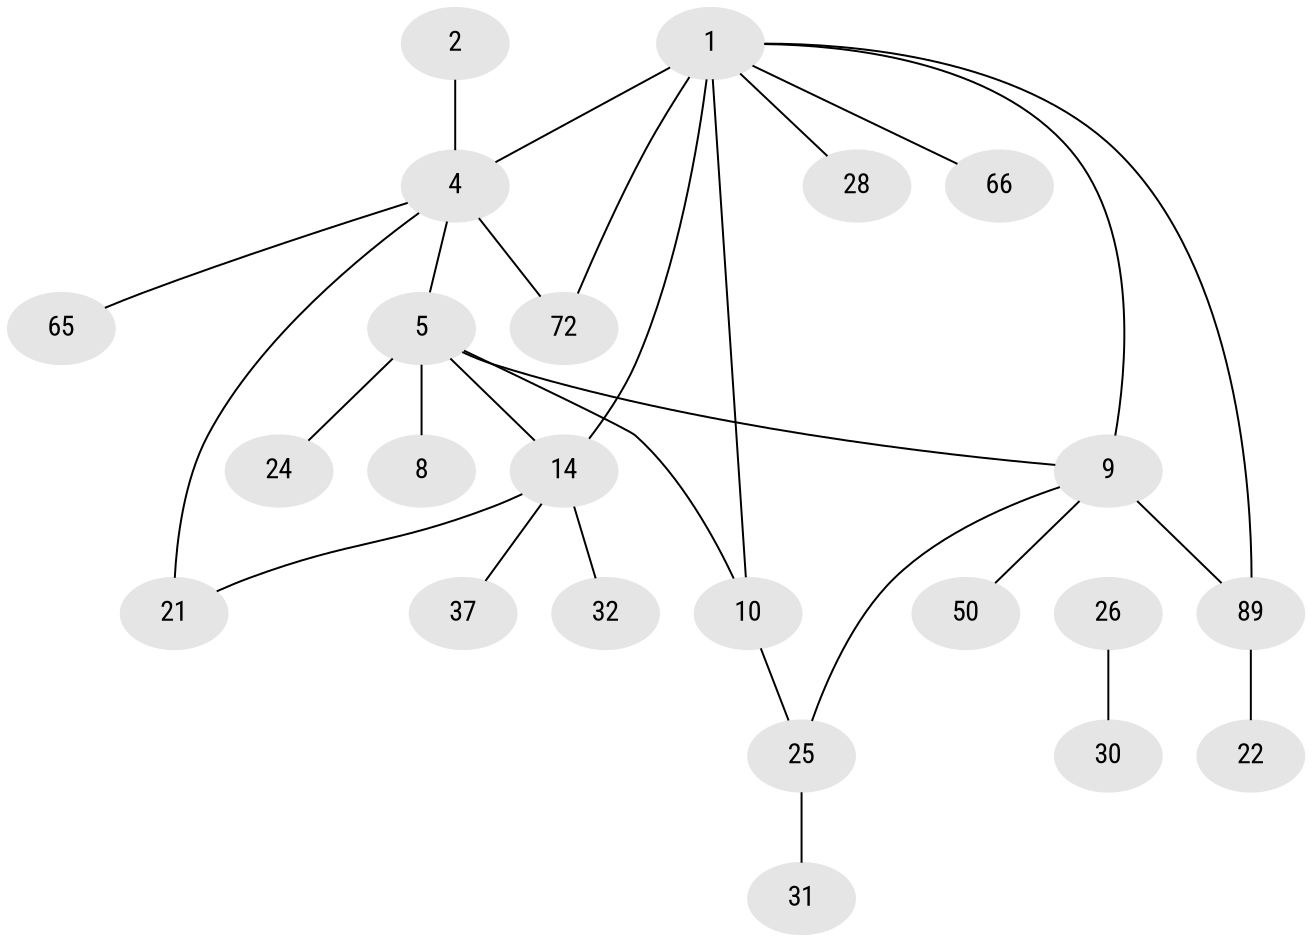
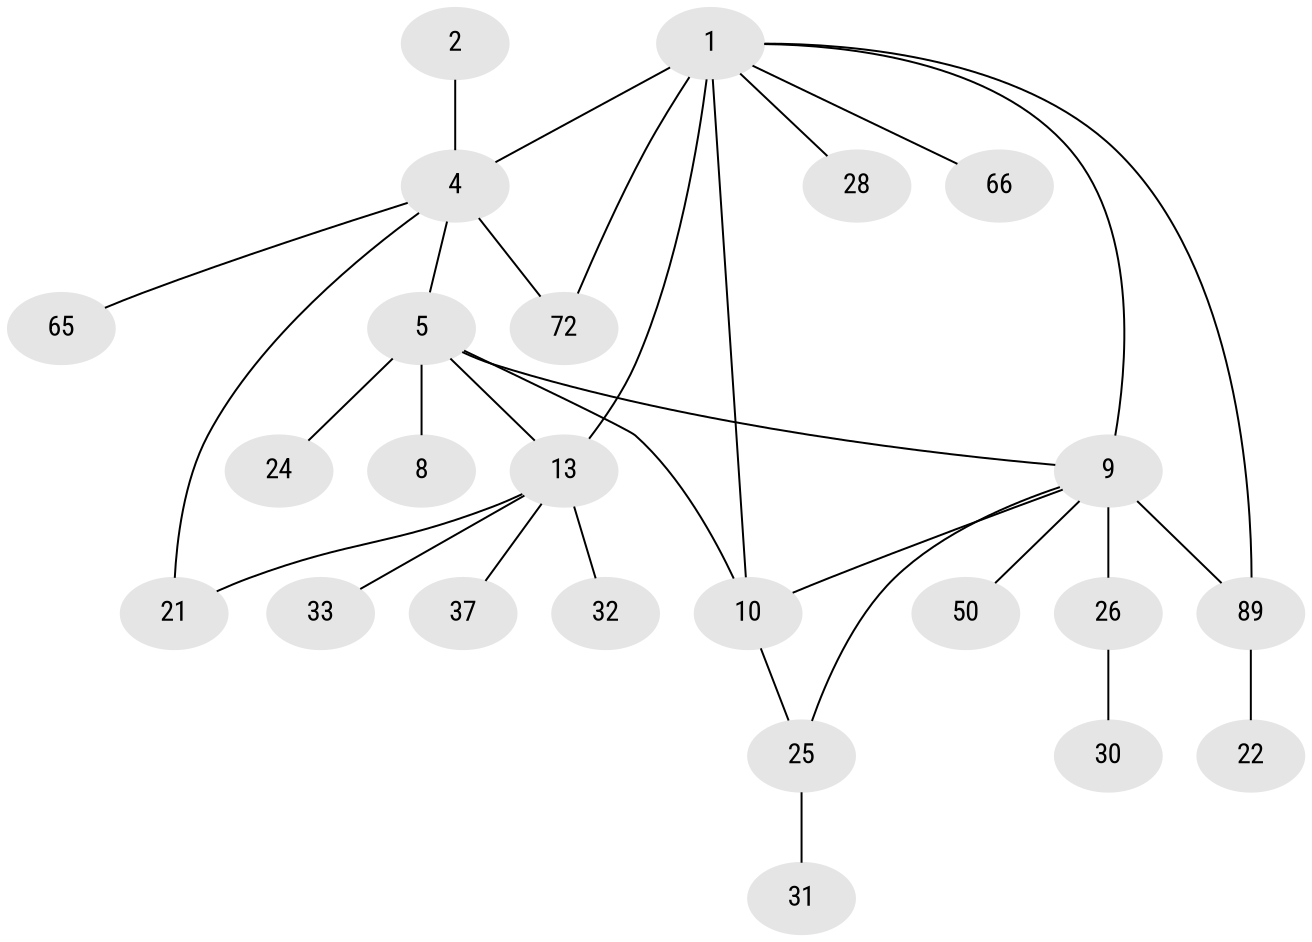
node "14": label "14" -> "13"
edge "9" -- "26": added
edge "9" -- "10": added
node "33": added
